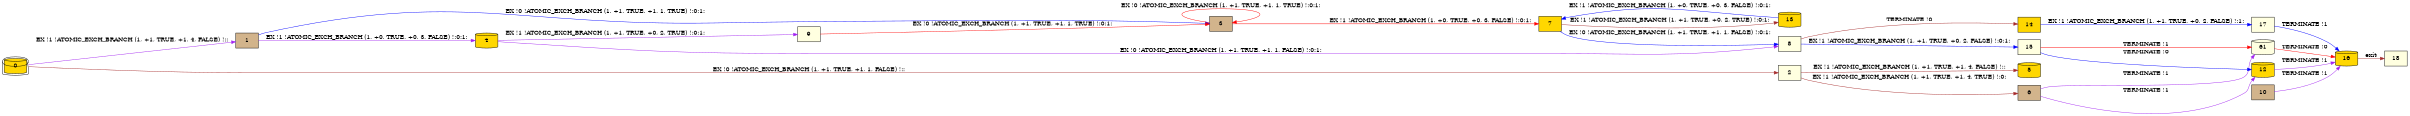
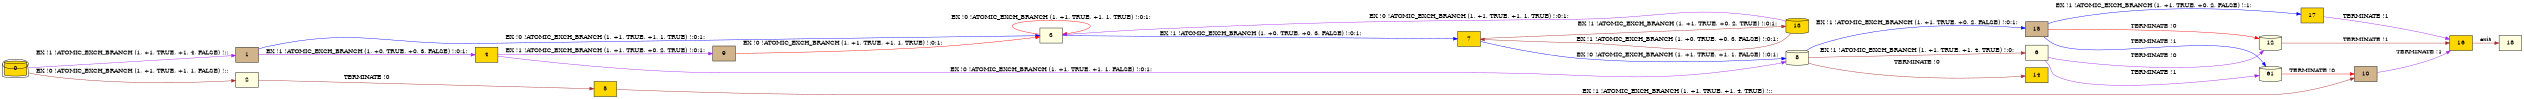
edge "13" -> "7": color blue -> brown
edge "13" -> "3": added, label "EX !0 !ATOMIC_EXCH_BRANCH (1, +1, TRUE, +1, 1, TRUE) !:0:1:"
node "3": fillcolor tan -> lightyellow
edge "3" -> "7": color red -> blue
edge "14" -> "17": now "15" -> "17"
node "17": fillcolor lightyellow -> gold
edge "17" -> "16": color blue -> purple
node "9": fillcolor lightyellow -> tan
node "4": shape cylinder -> box
node "8": shape box -> cylinder
node "15": fillcolor lightyellow -> tan
edge "15" -> "61": color red -> blue
edge "61" -> "16": now "61" -> "10"
node "16": shape cylinder -> box
edge "15" -> "12": color blue -> red
edge "2" -> "5": label "EX !1 !ATOMIC_EXCH_BRANCH (1, +1, TRUE, +1, 4, FALSE) !::" -> "TERMINATE !0"
edge "12" -> "16": color purple -> brown
node "5": shape cylinder -> box
node "12": fillcolor gold -> lightyellow
edge "6" -> "12": label "TERMINATE !1" -> "TERMINATE !0"
edge "2" -> "6": now "8" -> "6"
node "6": fillcolor tan -> lightyellow
edge "5" -> "10": added, label "EX !1 !ATOMIC_EXCH_BRANCH (1, +1, TRUE, +1, 4, TRUE) !::"
